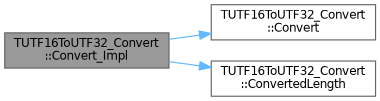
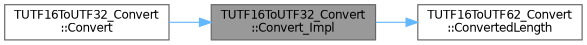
edge "TUTF16ToUTF32_Convert ::Convert_Impl" -> "TUTF16ToUTF32_Convert ::Convert": reversed
node "TUTF16ToUTF32_Convert ::ConvertedLength": label "TUTF16ToUTF32_Convert ::ConvertedLength" -> "TUTF16ToUTF62_Convert ::ConvertedLength"
